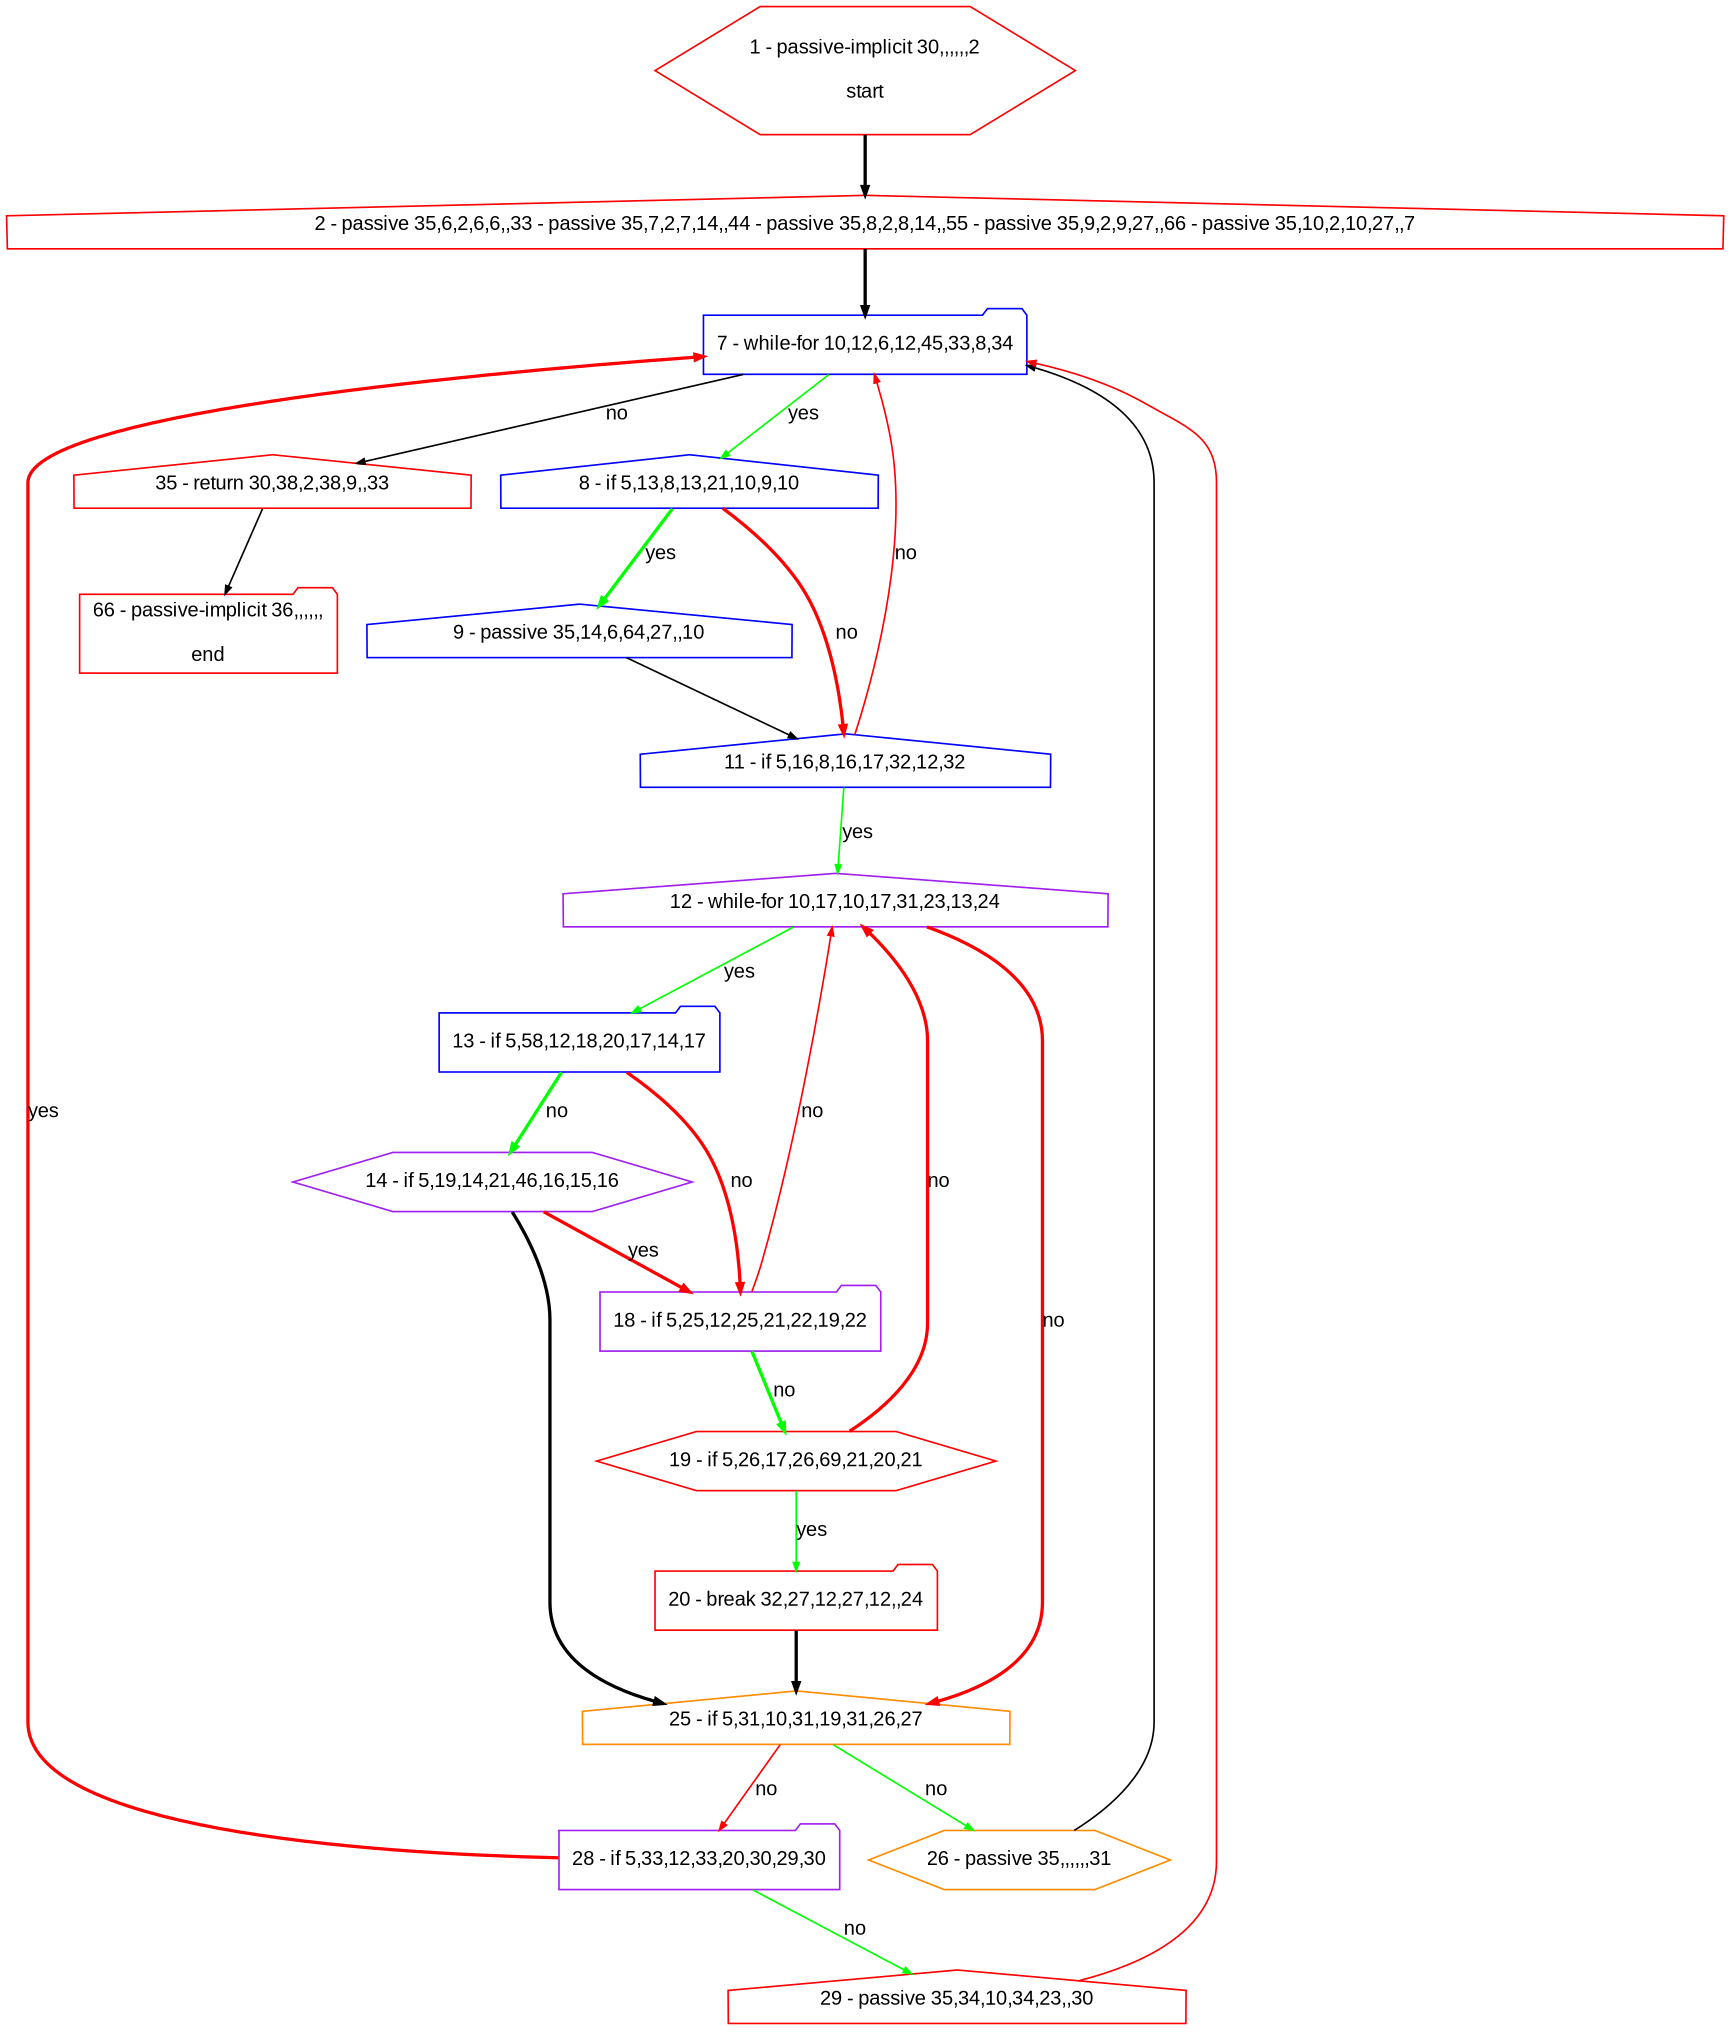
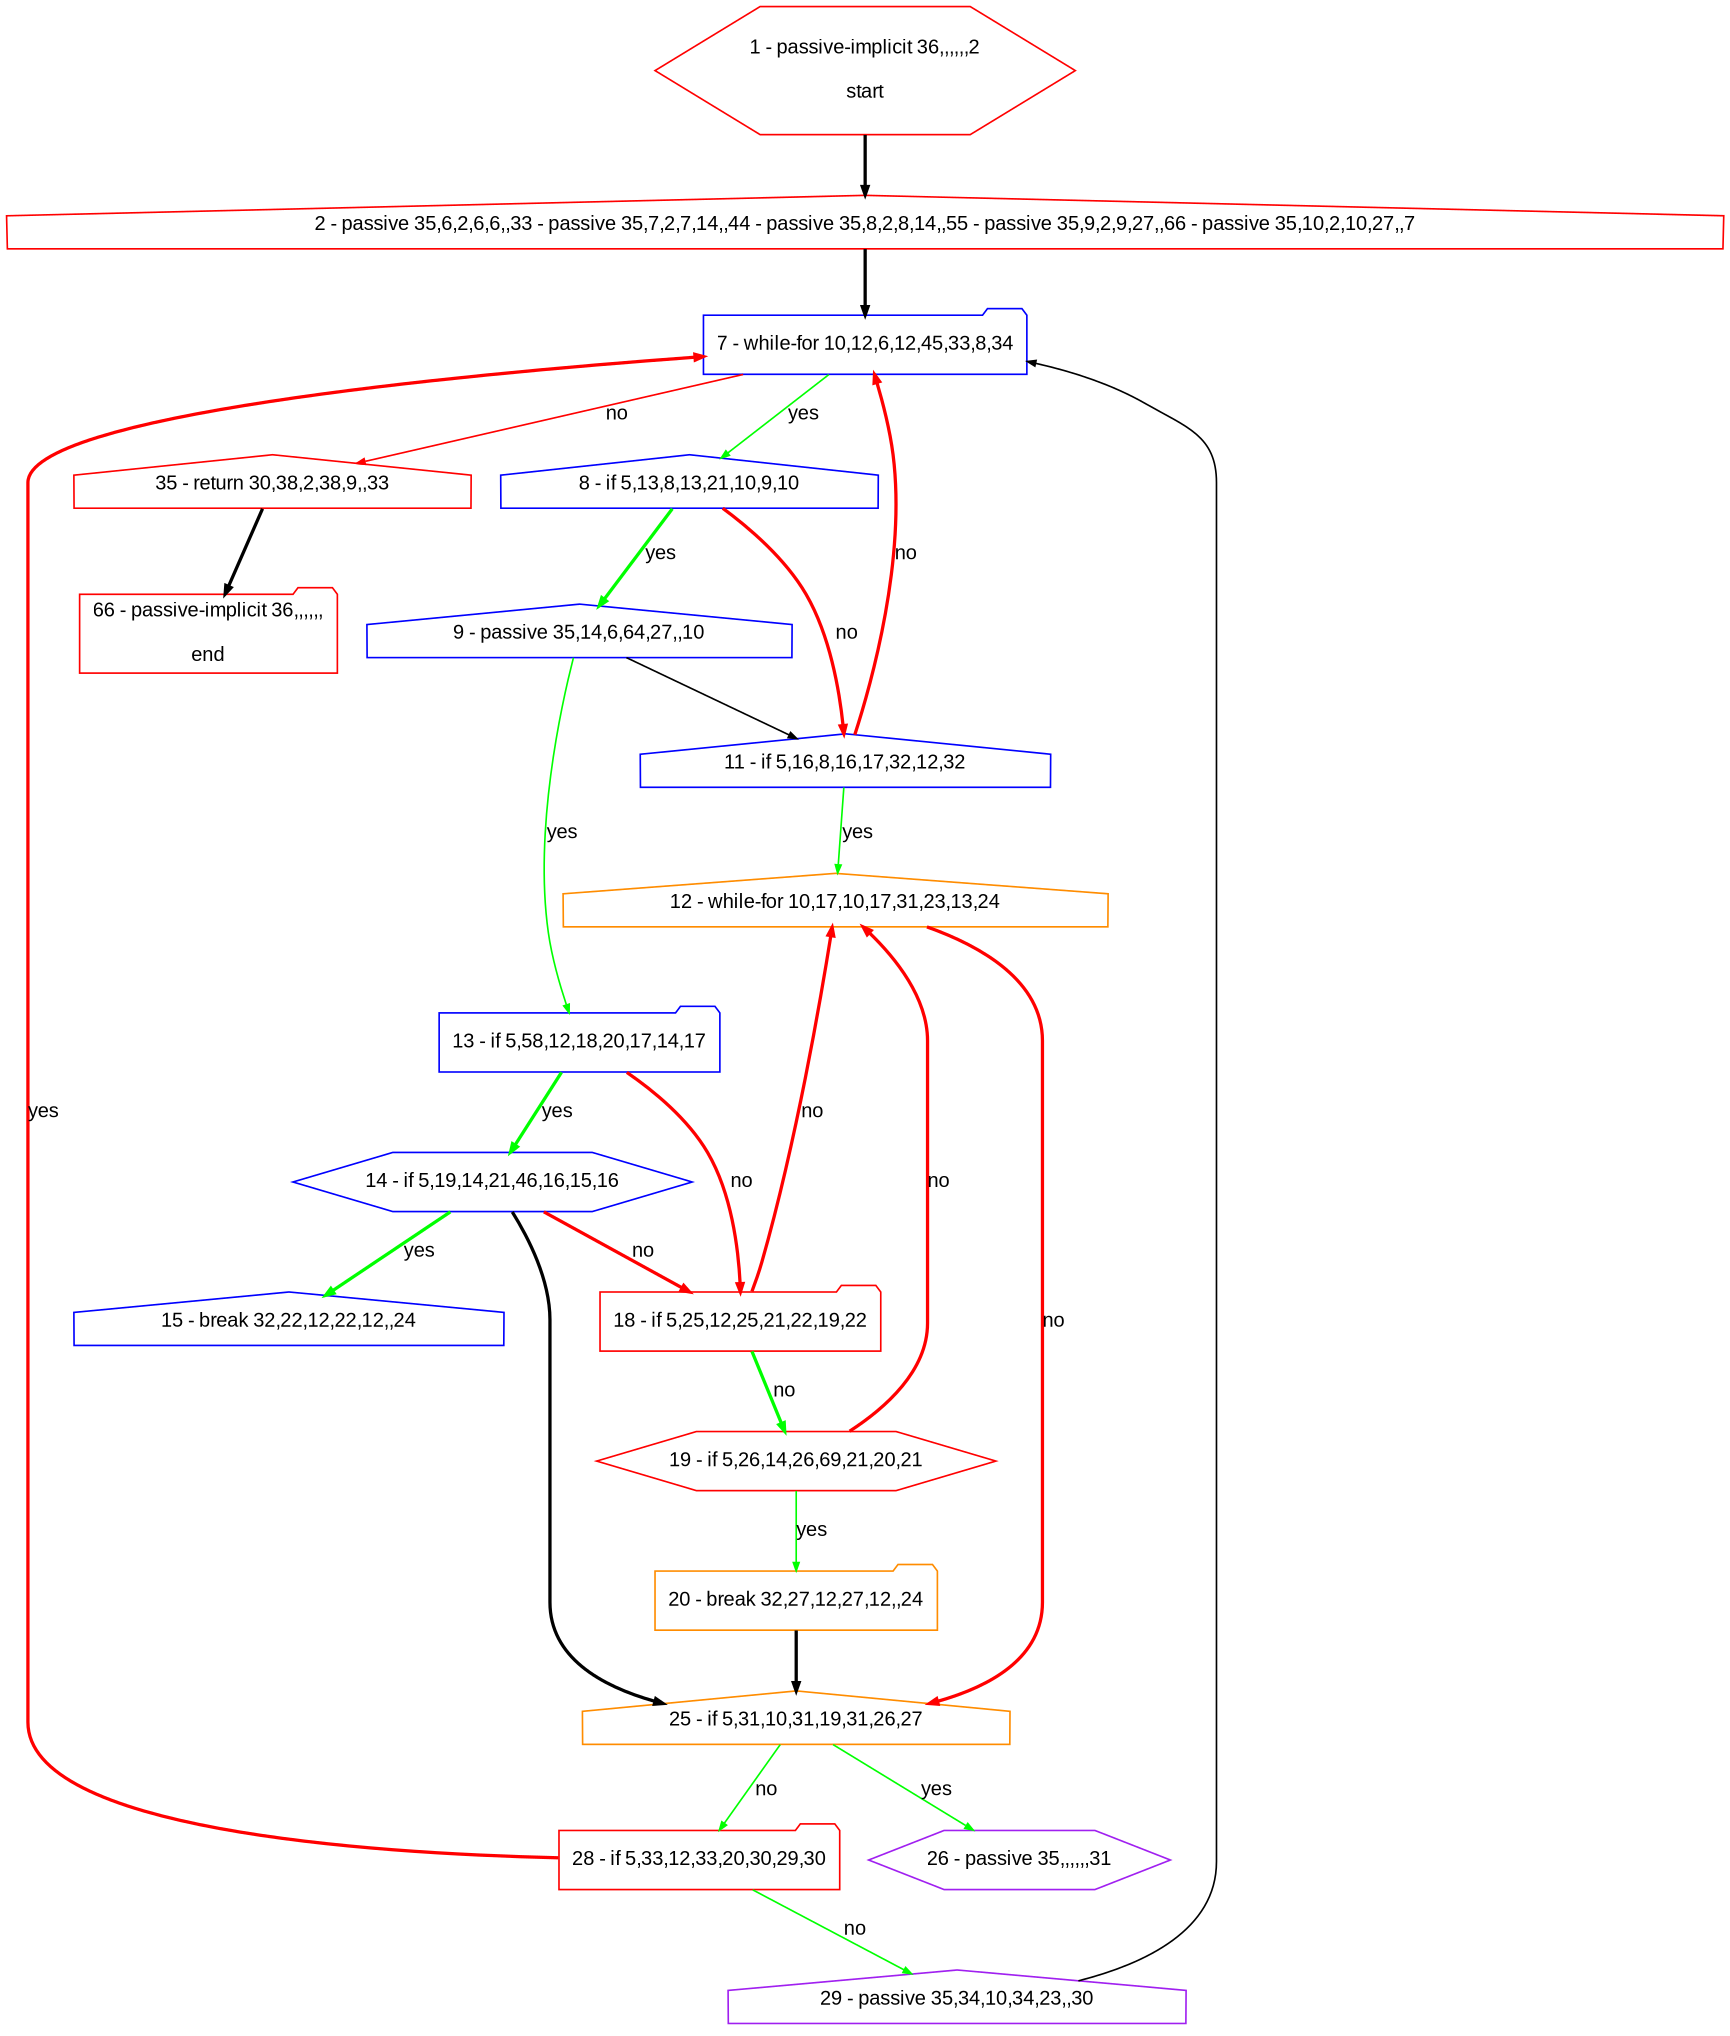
node "1 - passive-implicit 30,,,,,,2 start": label "1 - passive-implicit 30,,,,,,2 start" -> "1 - passive-implicit 36,,,,,,2 start"
edge "7 - while-for 10,12,6,12,45,33,8,34" -> "35 - return 30,38,2,38,9,,33": color #000000 -> #ff0000
edge "35 - return 30,38,2,38,9,,33" -> "66 - passive-implicit 36,,,,,, end": style solid -> bold
edge "11 - if 5,16,8,16,17,32,12,32" -> "7 - while-for 10,12,6,12,45,33,8,34": style solid -> bold
node "12 - while-for 10,17,10,17,31,23,13,24": color purple -> darkorange
edge "12 - while-for 10,17,10,17,31,23,13,24" -> "13 - if 5,58,12,18,20,17,14,17": now "9 - passive 35,14,6,64,27,,10" -> "13 - if 5,58,12,18,20,17,14,17"
edge "26 - passive 35,,,,,,31" -> "7 - while-for 10,12,6,12,45,33,8,34": removed
edge "13 - if 5,58,12,18,20,17,14,17" -> "14 - if 5,19,14,21,46,16,15,16": label "no" -> "yes"
edge "18 - if 5,25,12,25,21,22,19,22" -> "12 - while-for 10,17,10,17,31,23,13,24": style solid -> bold
edge "29 - passive 35,34,10,34,23,,30" -> "7 - while-for 10,12,6,12,45,33,8,34": color #ff0000 -> #000000
node "14 - if 5,19,14,21,46,16,15,16": color purple -> blue
edge "14 - if 5,19,14,21,46,16,15,16" -> "18 - if 5,25,12,25,21,22,19,22": label "yes" -> "no"
node "15 - break 32,22,12,22,12,,24": added
node "18 - if 5,25,12,25,21,22,19,22": color purple -> red
node "19 - if 5,26,17,26,69,21,20,21": label "19 - if 5,26,17,26,69,21,20,21" -> "19 - if 5,26,14,26,69,21,20,21"
node "20 - break 32,27,12,27,12,,24": color red -> darkorange
edge "25 - if 5,31,10,31,19,31,26,27" -> "28 - if 5,33,12,33,20,30,29,30": color #ff0000 -> #00ff00
edge "25 - if 5,31,10,31,19,31,26,27" -> "26 - passive 35,,,,,,31": label "no" -> "yes"
node "28 - if 5,33,12,33,20,30,29,30": color purple -> red
node "26 - passive 35,,,,,,31": color darkorange -> purple
node "29 - passive 35,34,10,34,23,,30": color red -> purple
